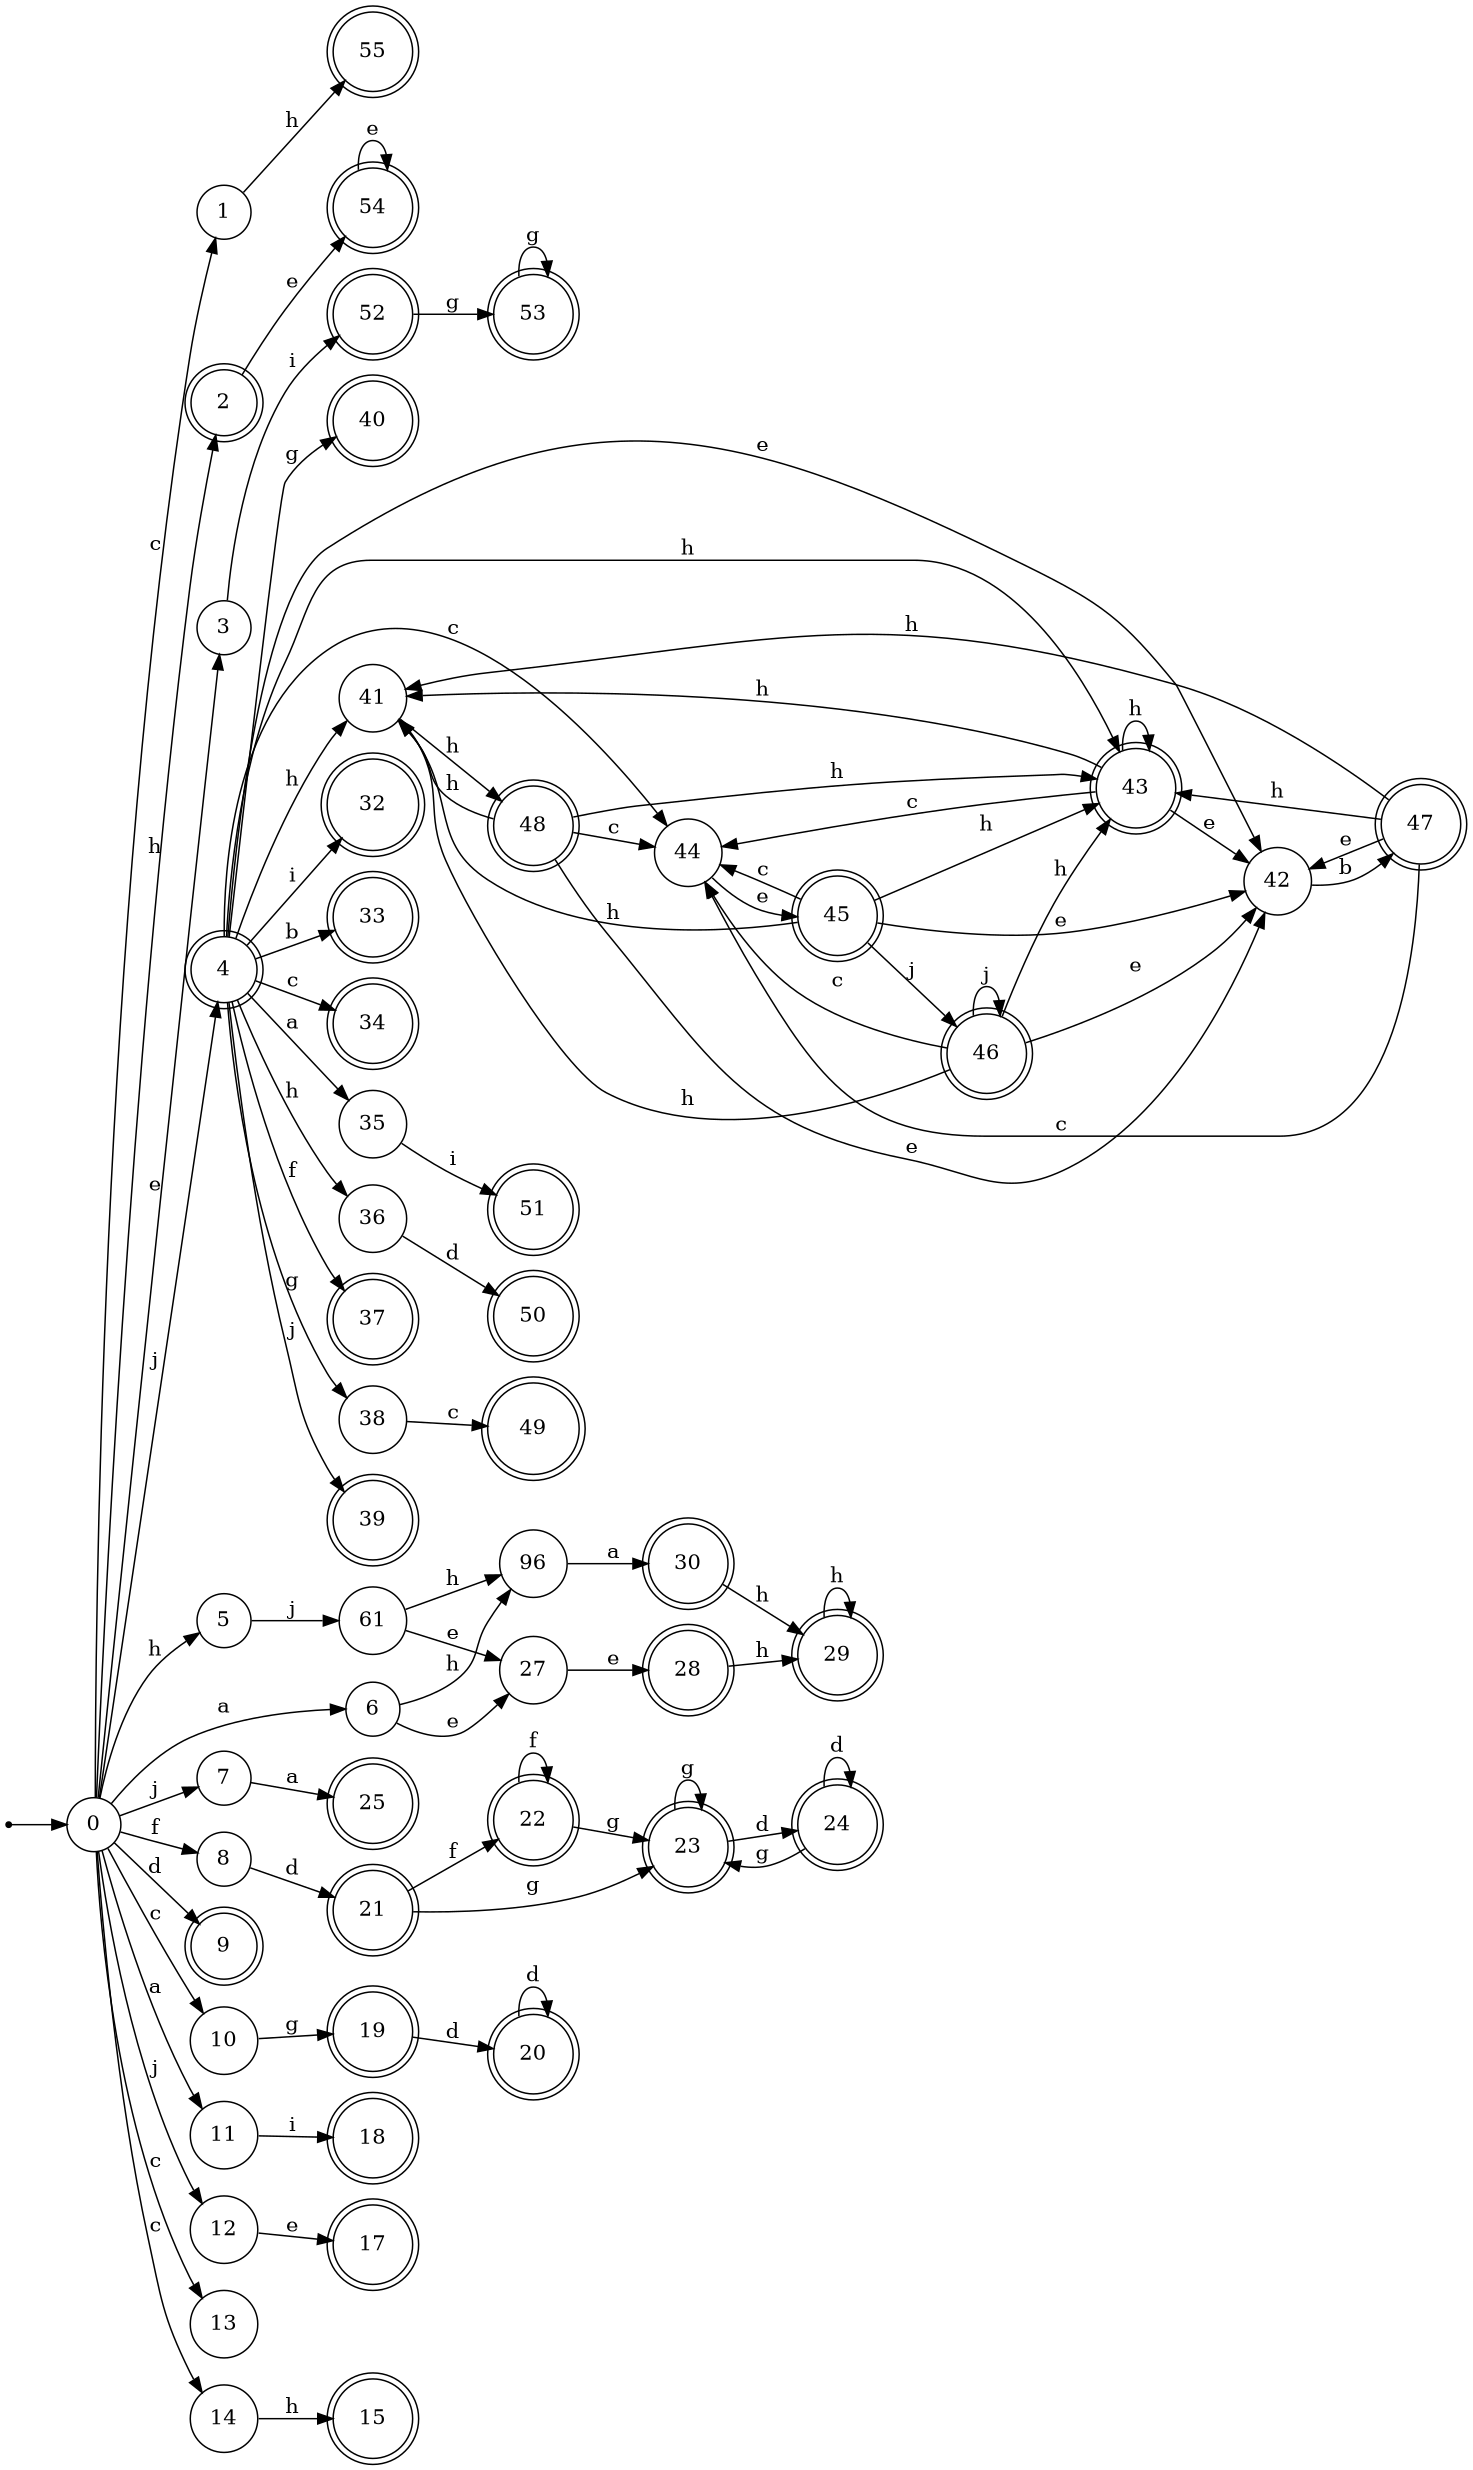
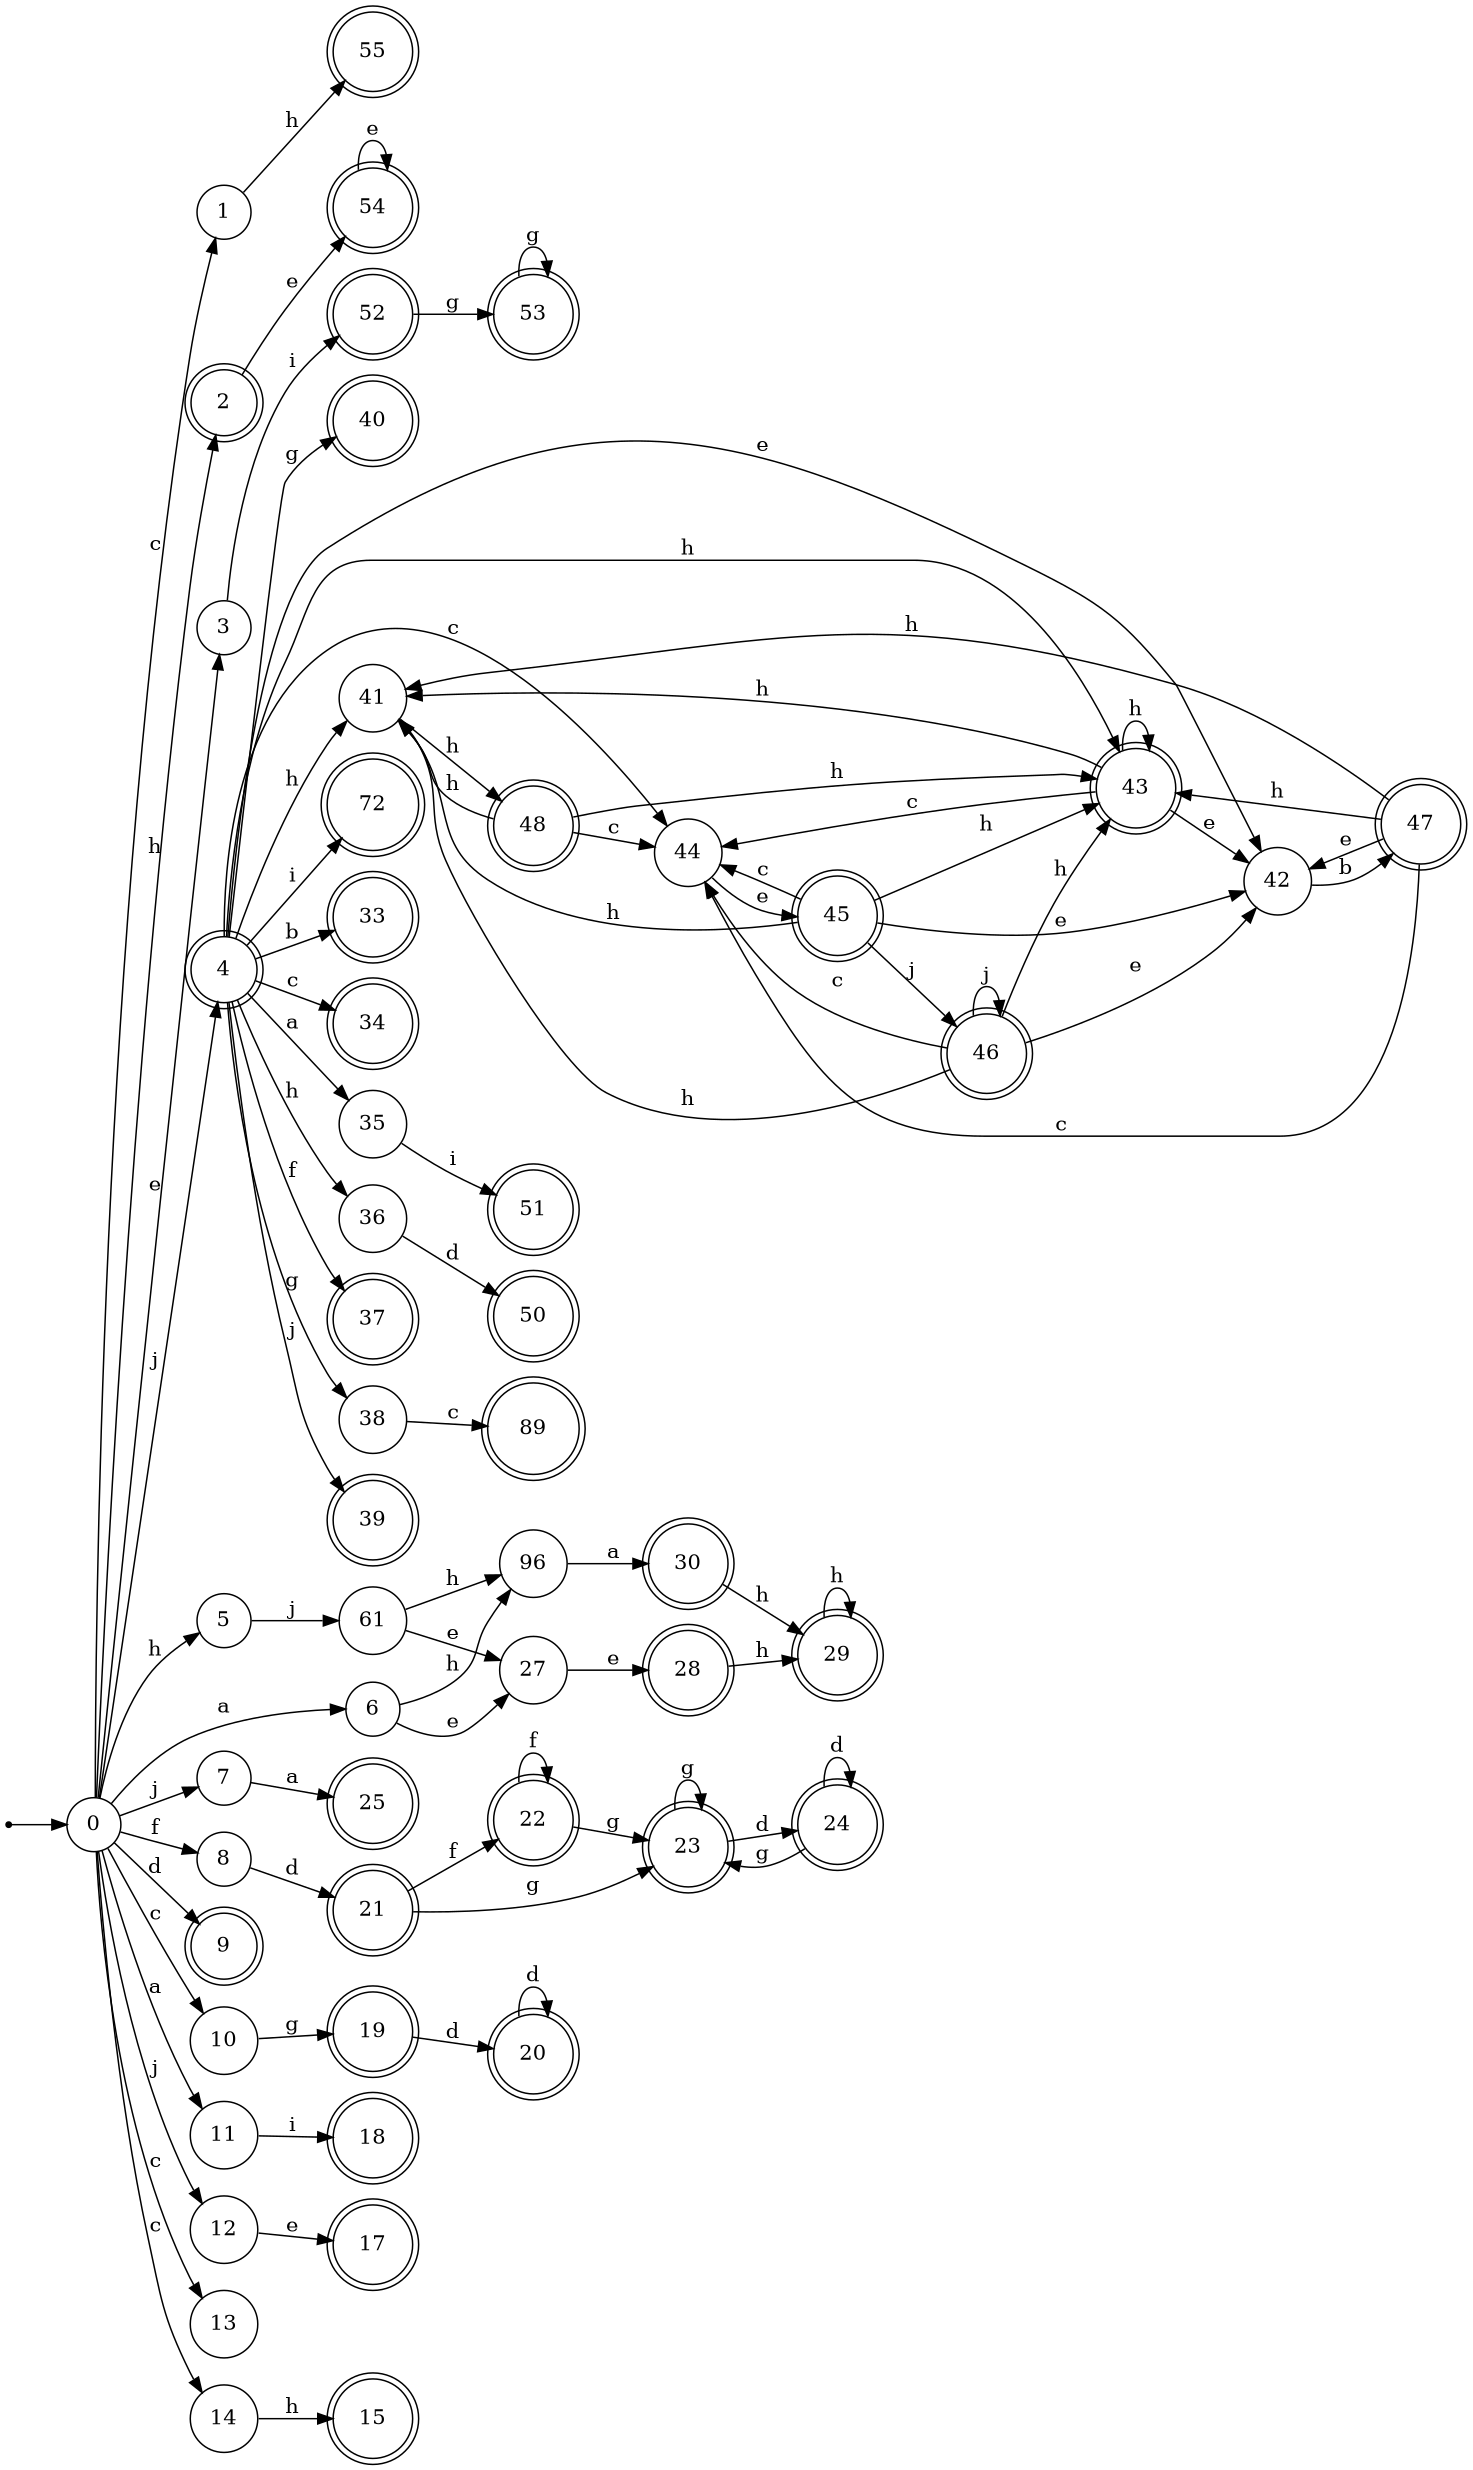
node "32": label "32" -> "72"
edge "48" -> "42": removed, label "e"
node "49": label "49" -> "89"
